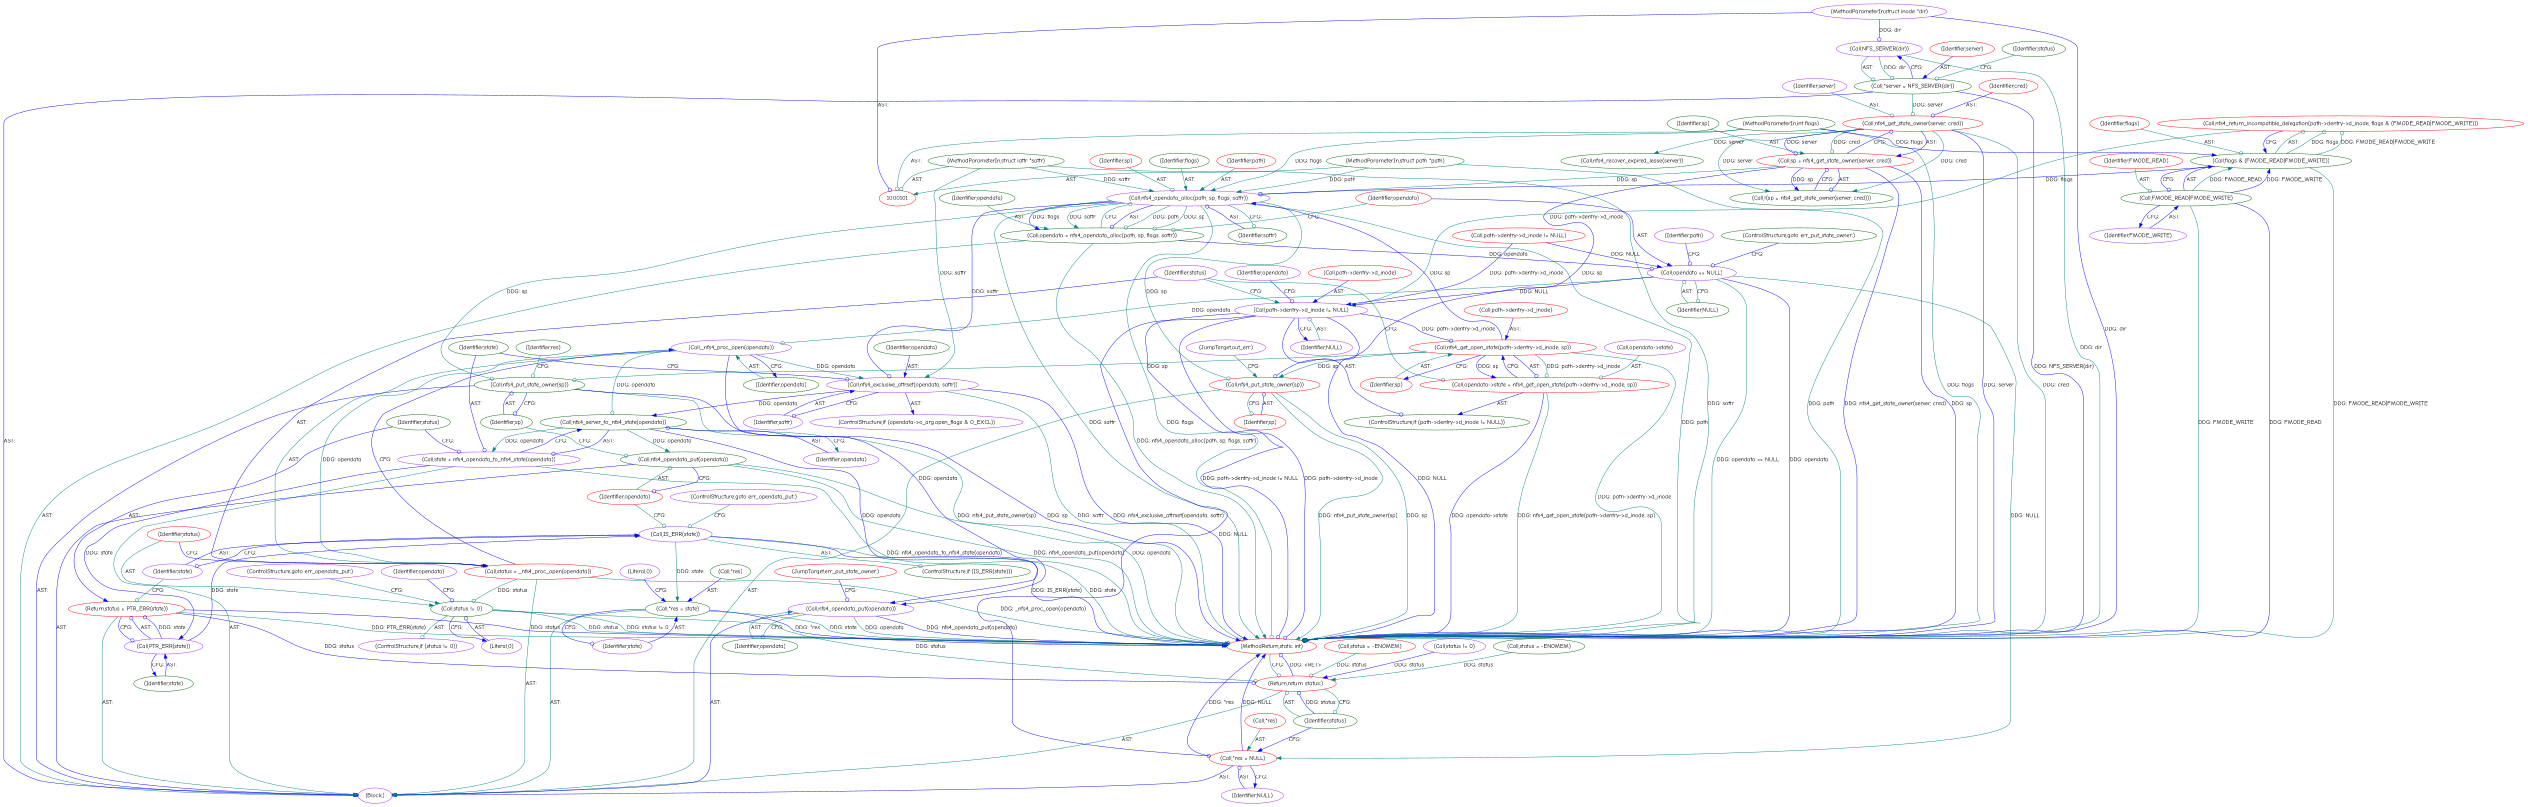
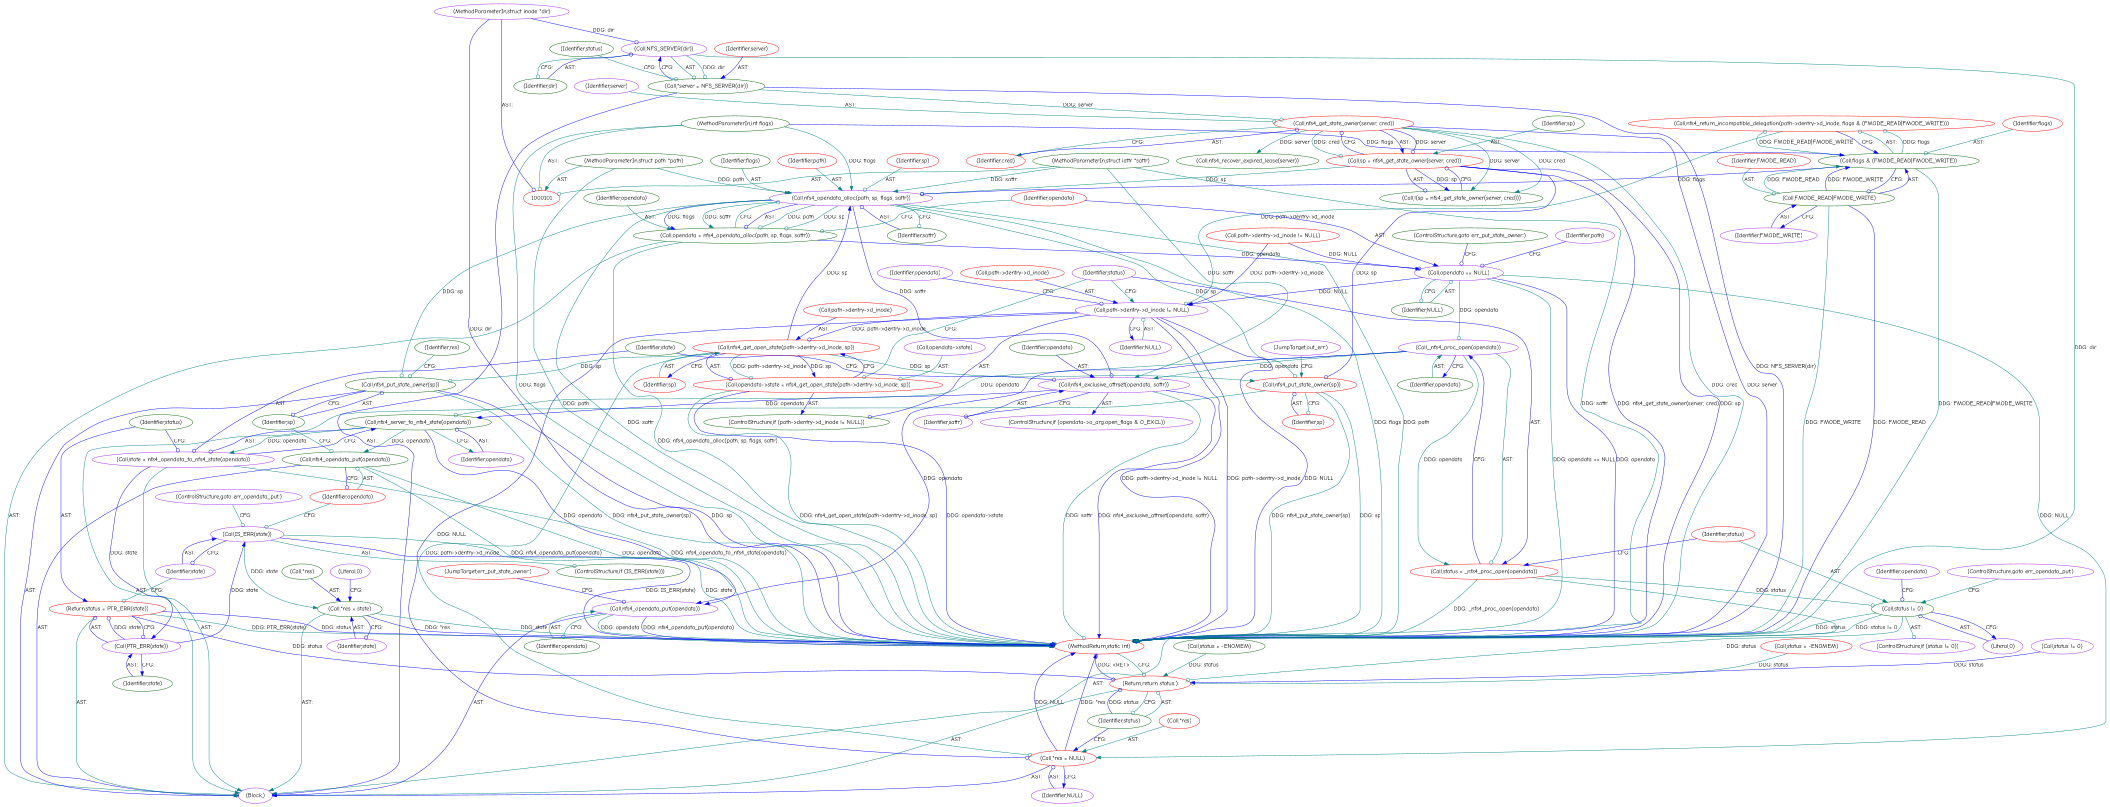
node "(Identifier,dir)": added
edge "(Call,nfs4_get_state_owner(server, cred))" -> "(Identifier,cred)": added, label "CFG:"
edge "(Call,nfs4_get_open_state(path->dentry->d_inode, sp))" -> "(MethodReturn,static int)": now "(Call,nfs4_get_open_state(path->dentry->d_inode, sp))" -> "(Call,*res = NULL)"
